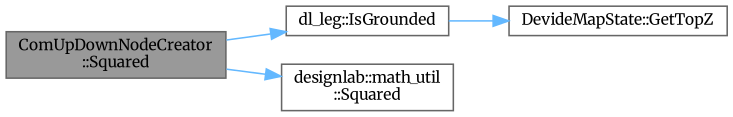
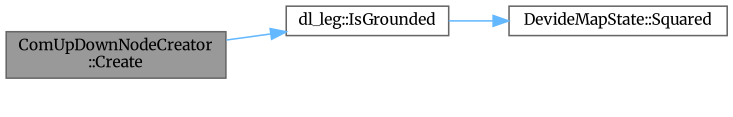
node "DevideMapState::GetTopZ": label "DevideMapState::GetTopZ" -> "DevideMapState::Squared"
node "ComUpDownNodeCreator ::Squared": label "ComUpDownNodeCreator ::Squared" -> "ComUpDownNodeCreator ::Create"
node "designlab::math_util ::Squared": removed
